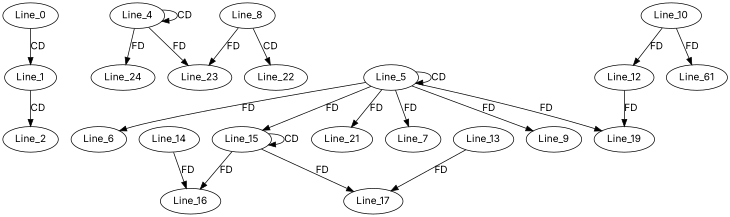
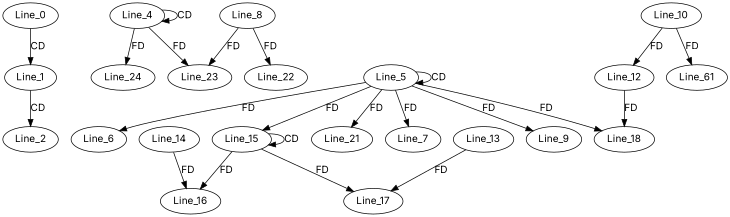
edge "Line_8" -> "Line_22": label "CD" -> "FD"
node "Line_19": label "Line_19" -> "Line_18"
